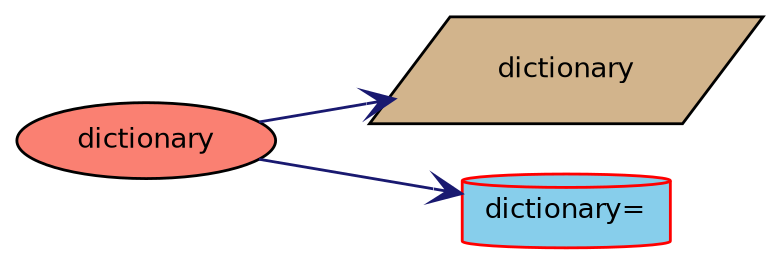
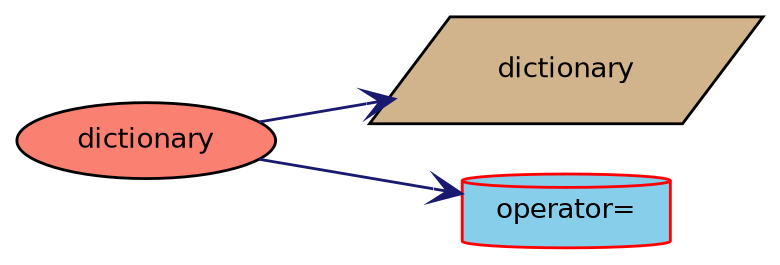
node "dictionary=": label "dictionary=" -> "operator="
